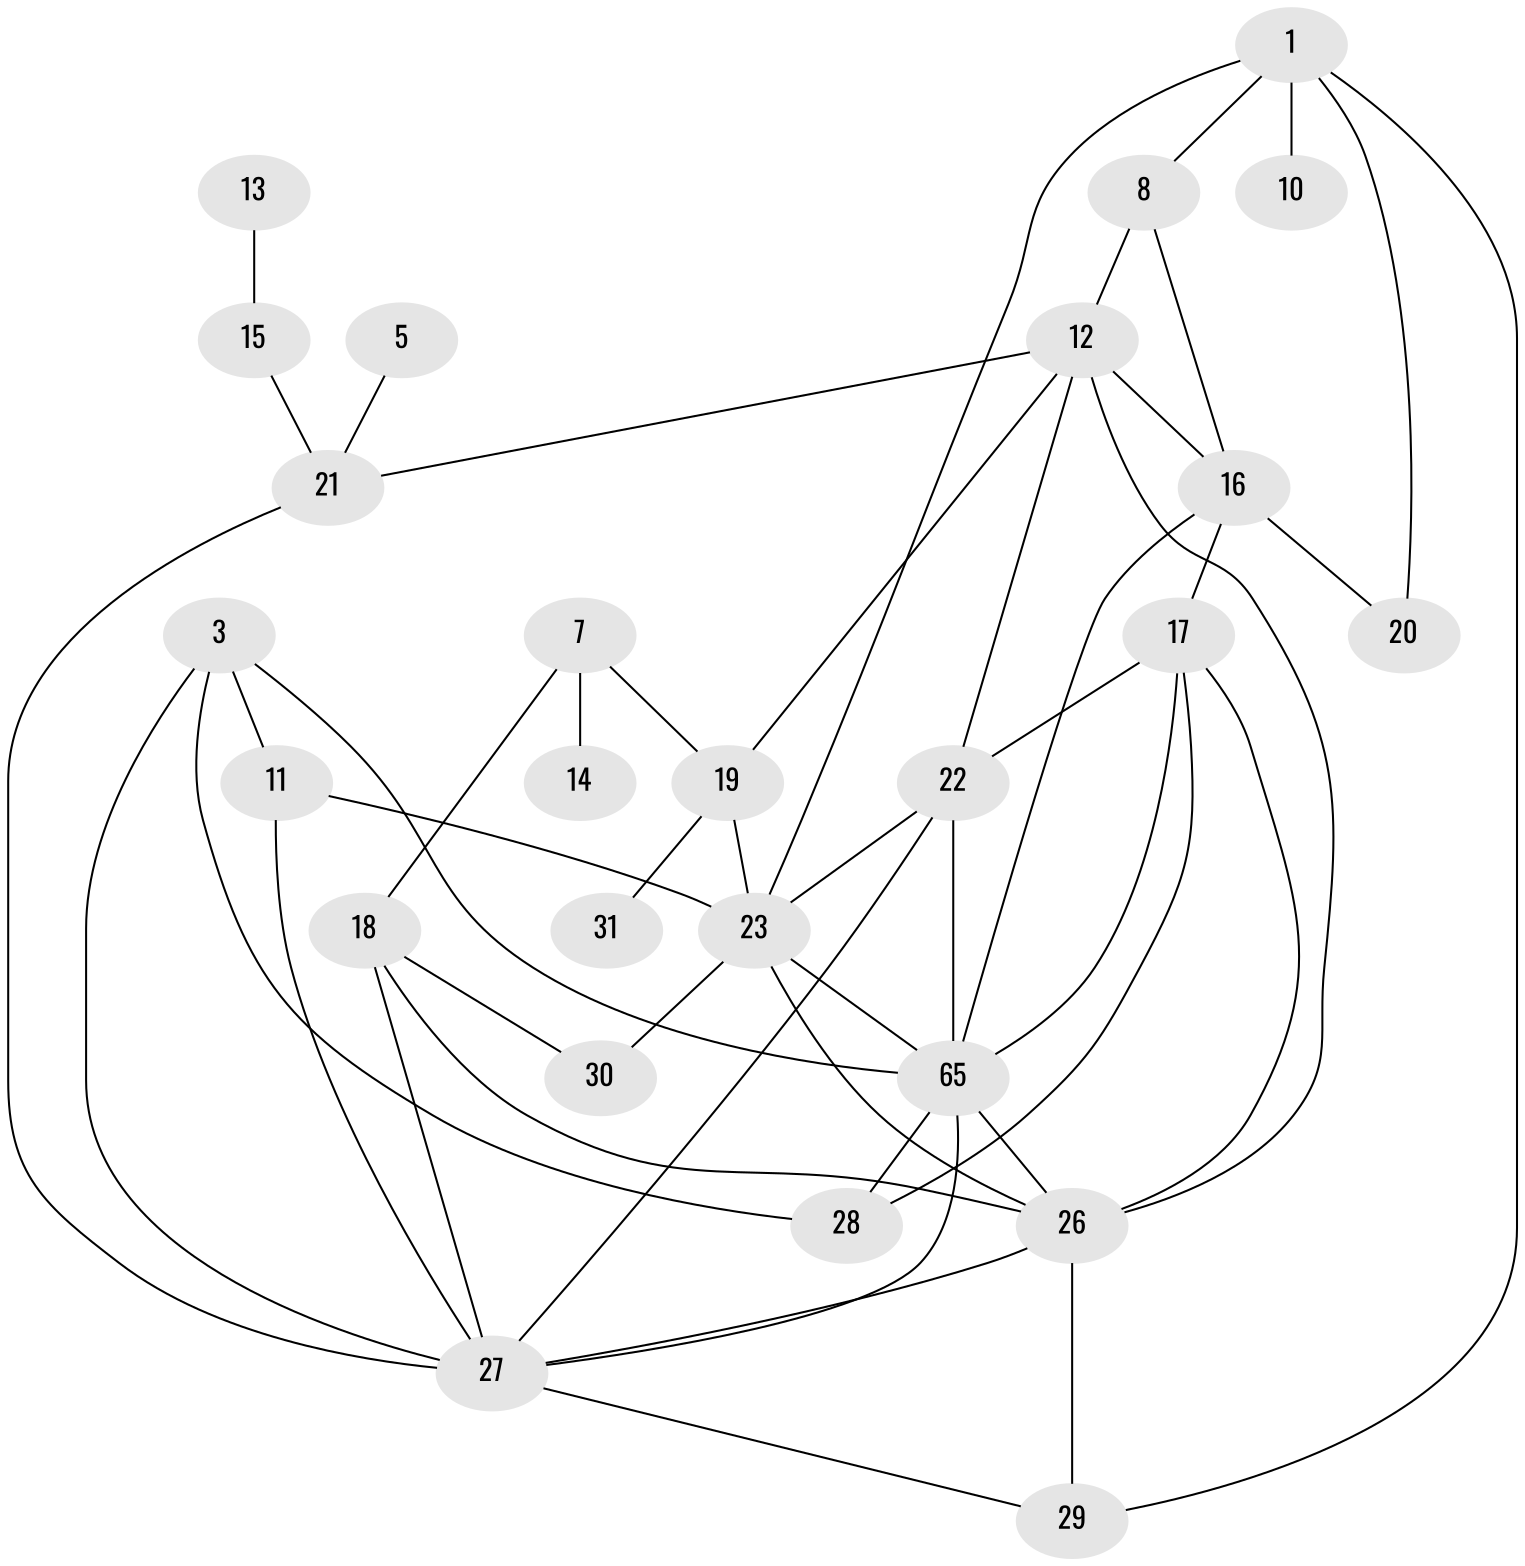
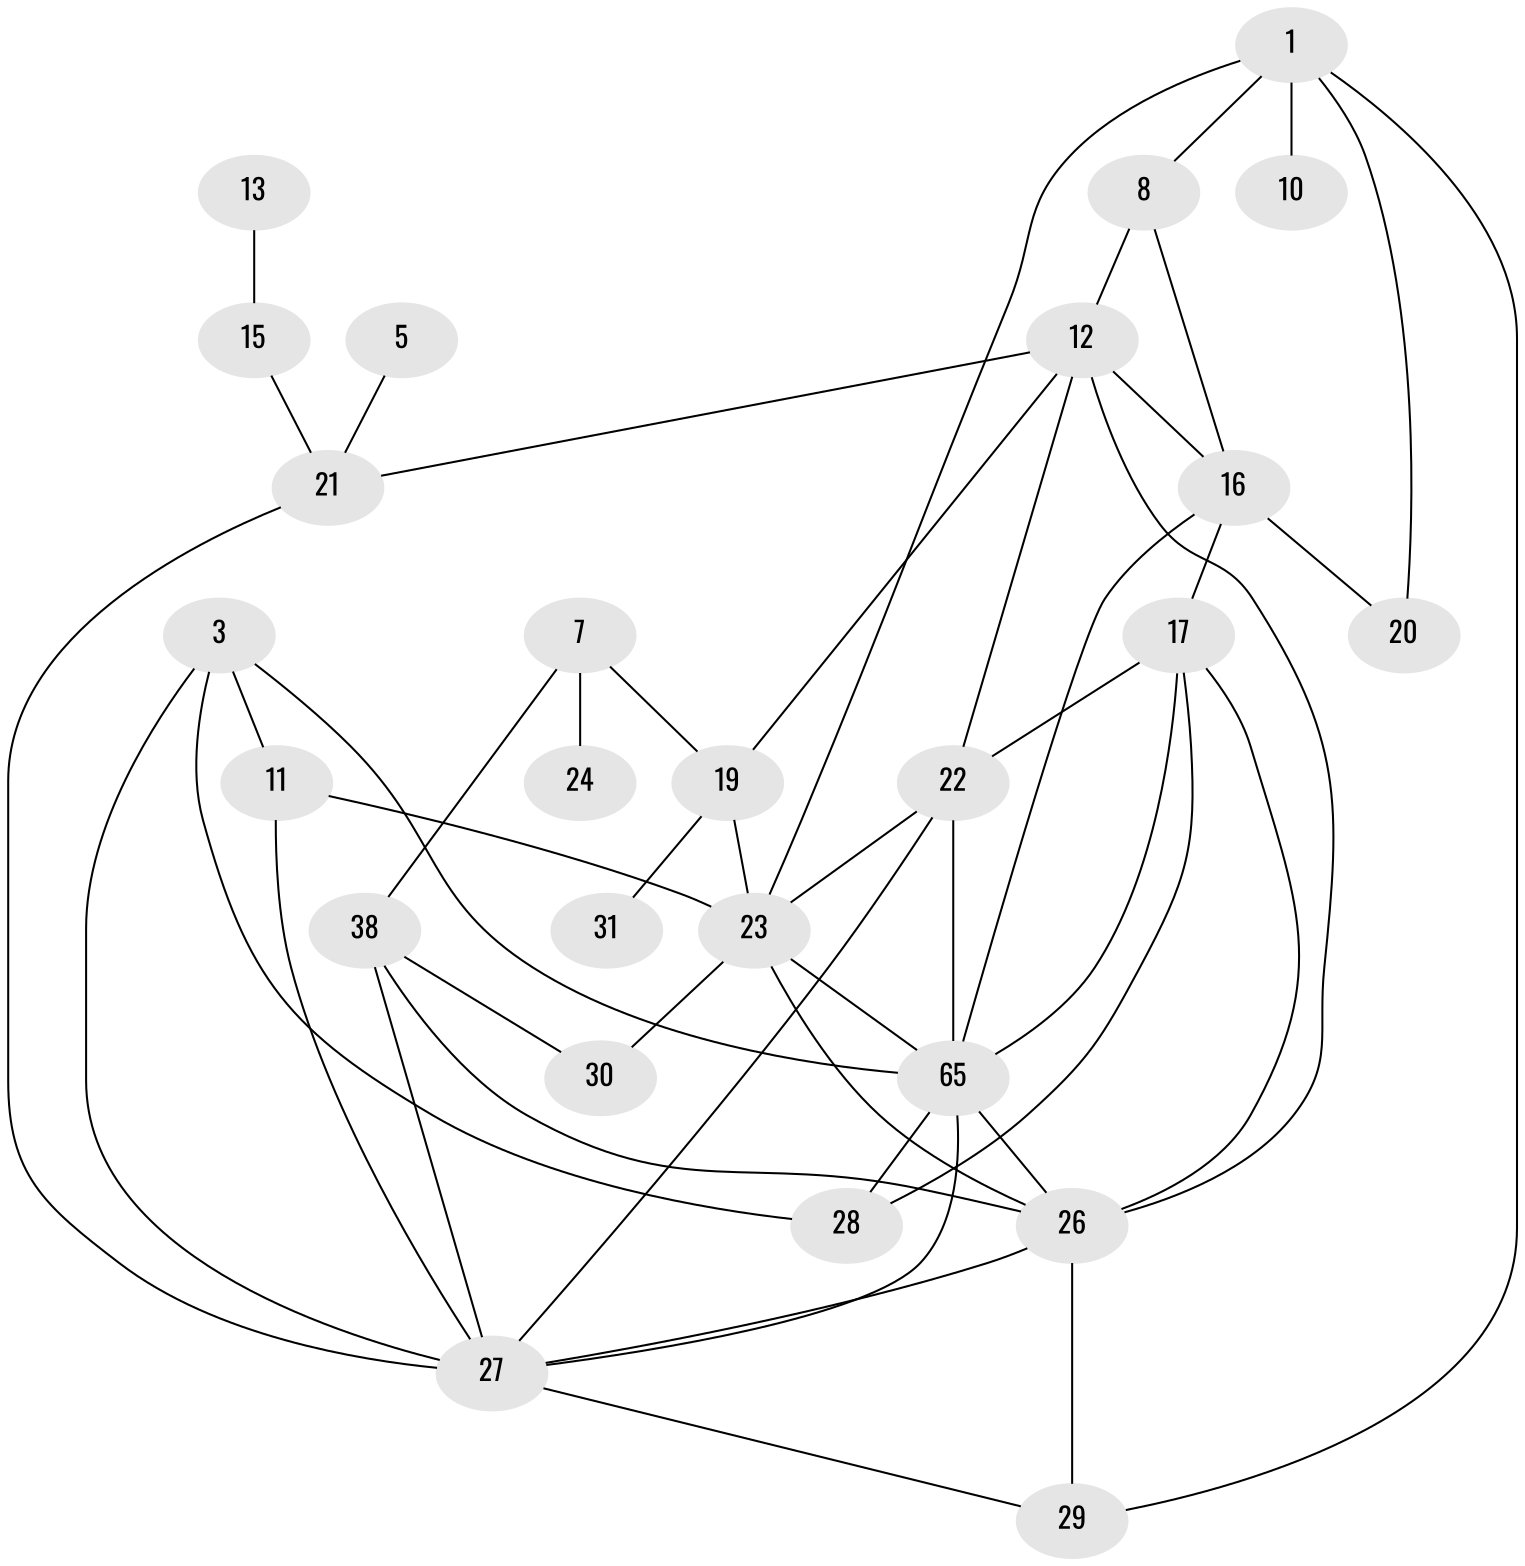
node "14": label "14" -> "24"
node "18": label "18" -> "38"
